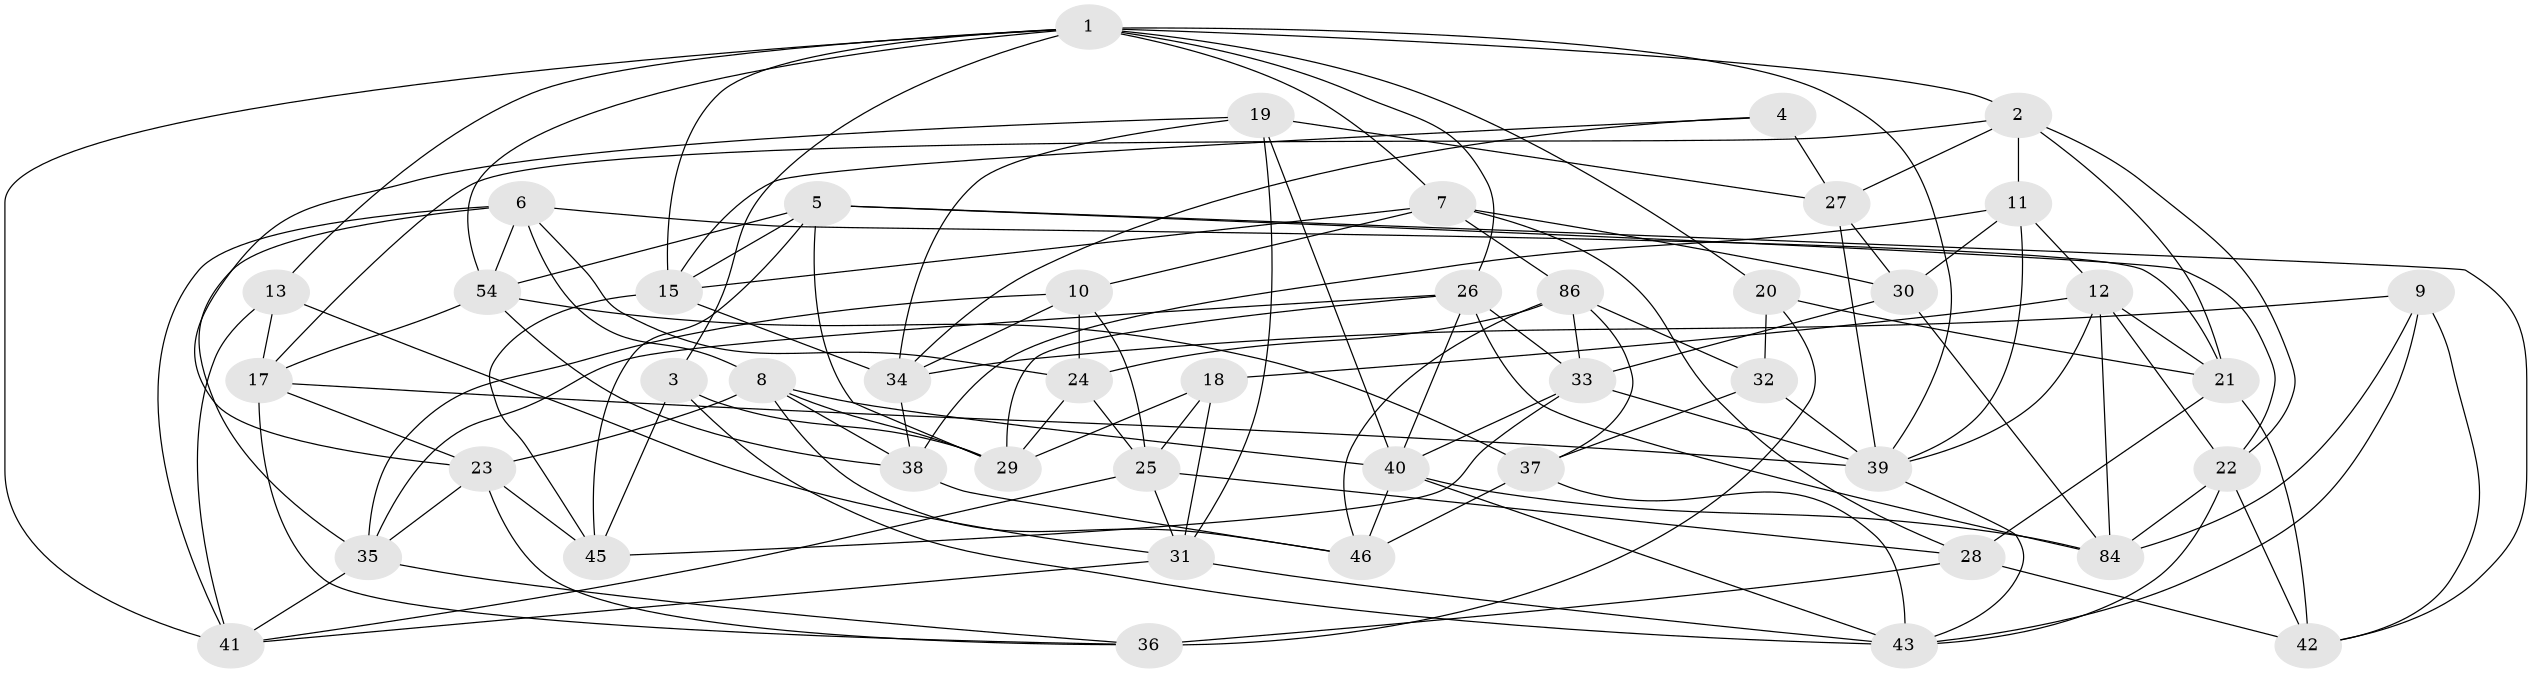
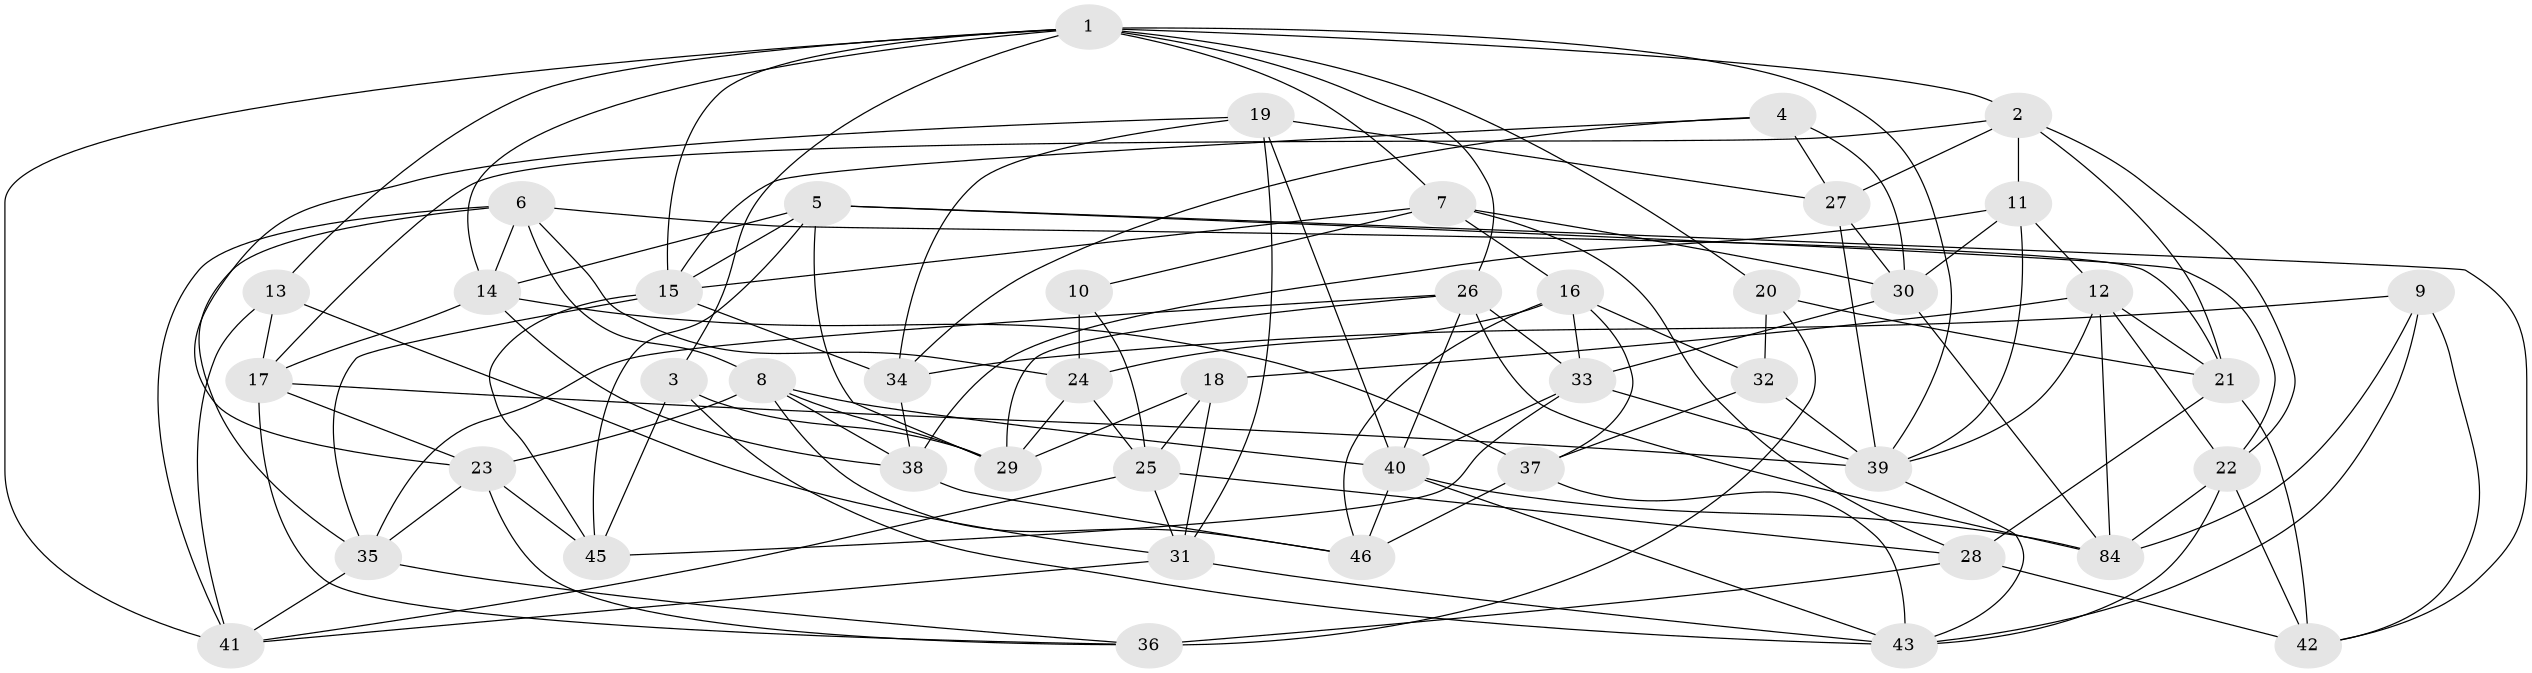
edge "4" -- "30": added
node "54": label "54" -> "14"
node "86": label "86" -> "16"
edge "10" -- "34": removed
edge "10" -- "35": now "15" -- "35"
